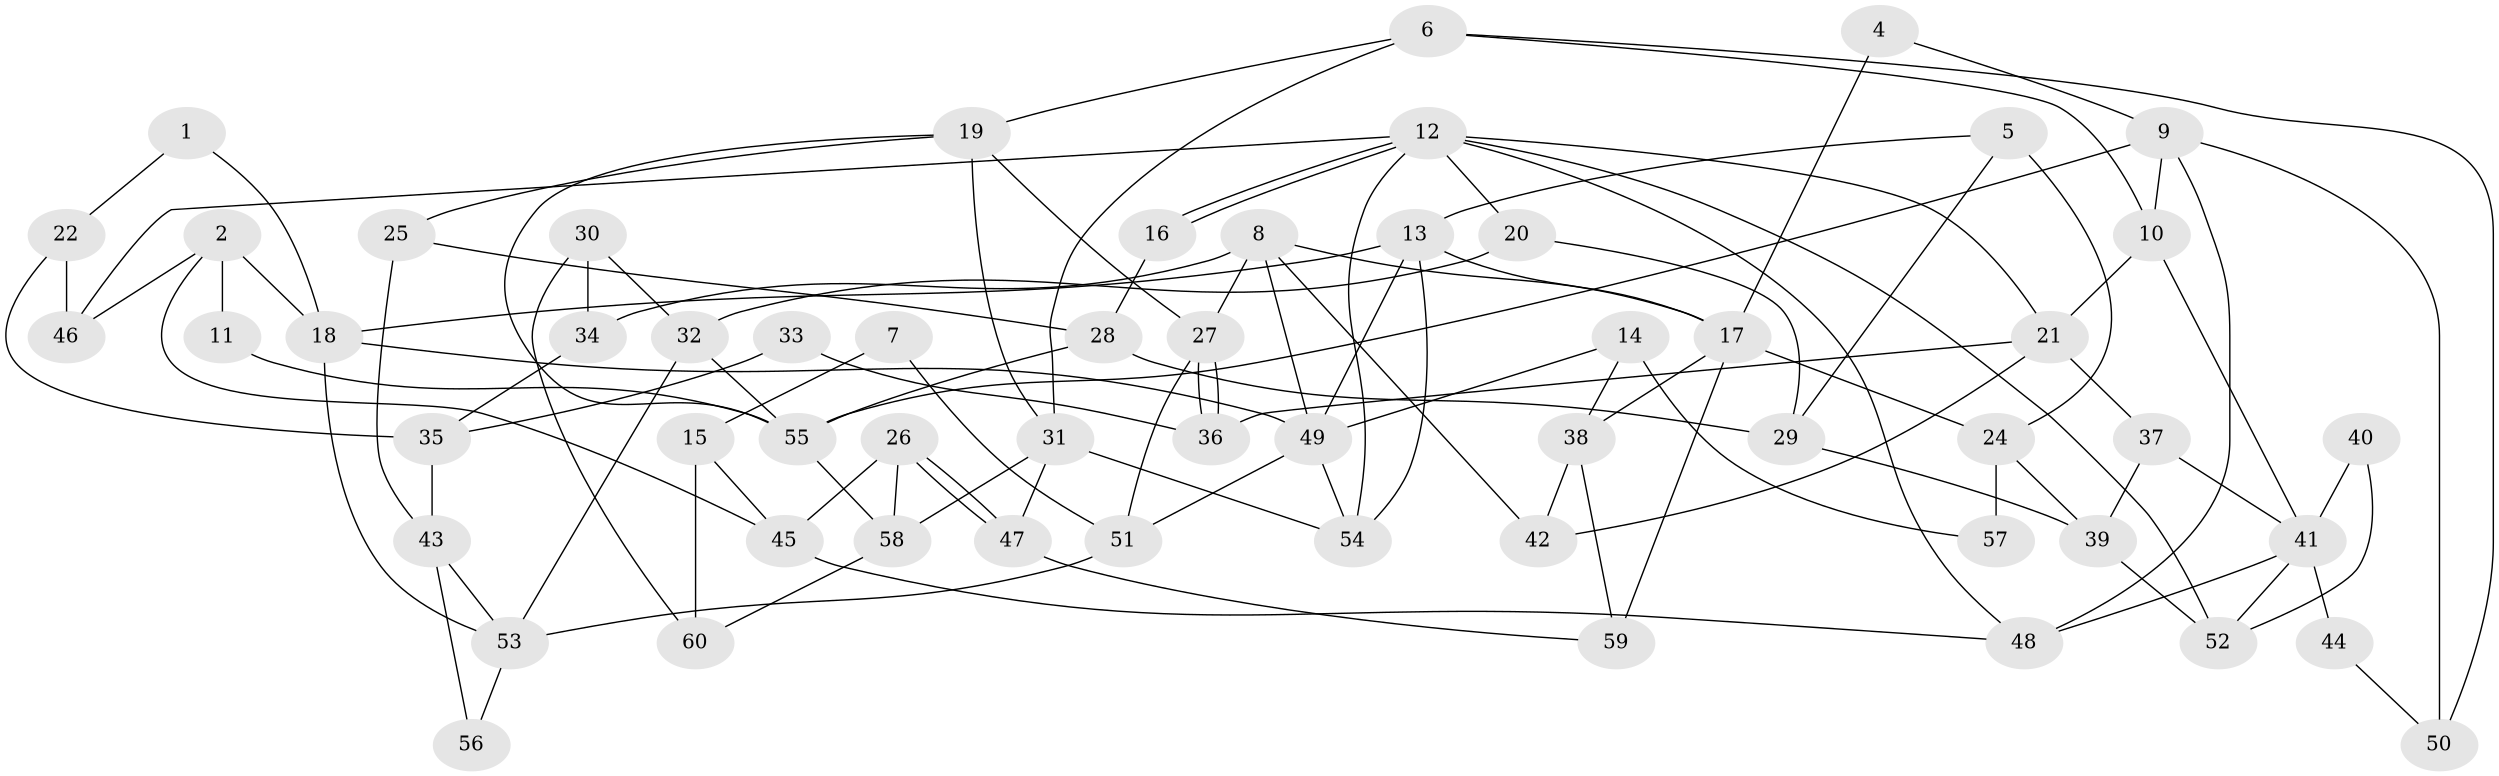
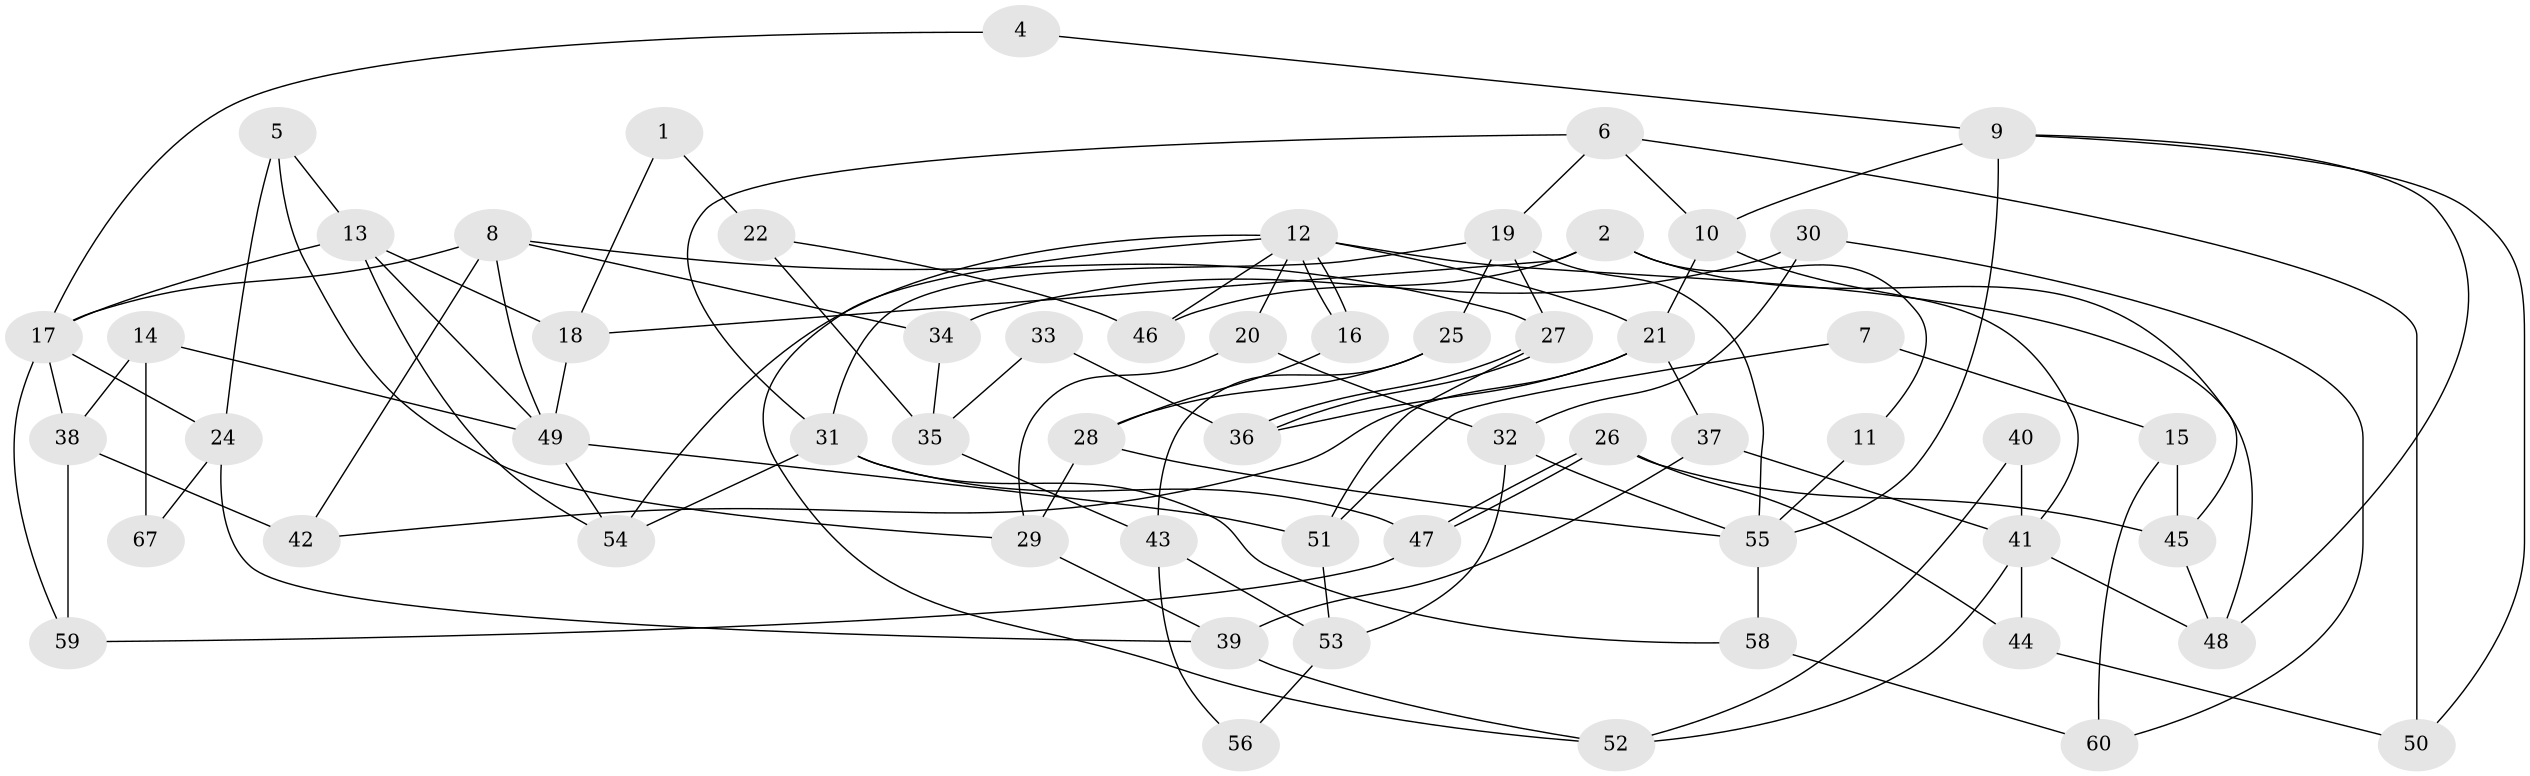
edge "26" -- "58": now "26" -- "44"
edge "18" -- "53": removed
node "57": label "57" -> "67"
